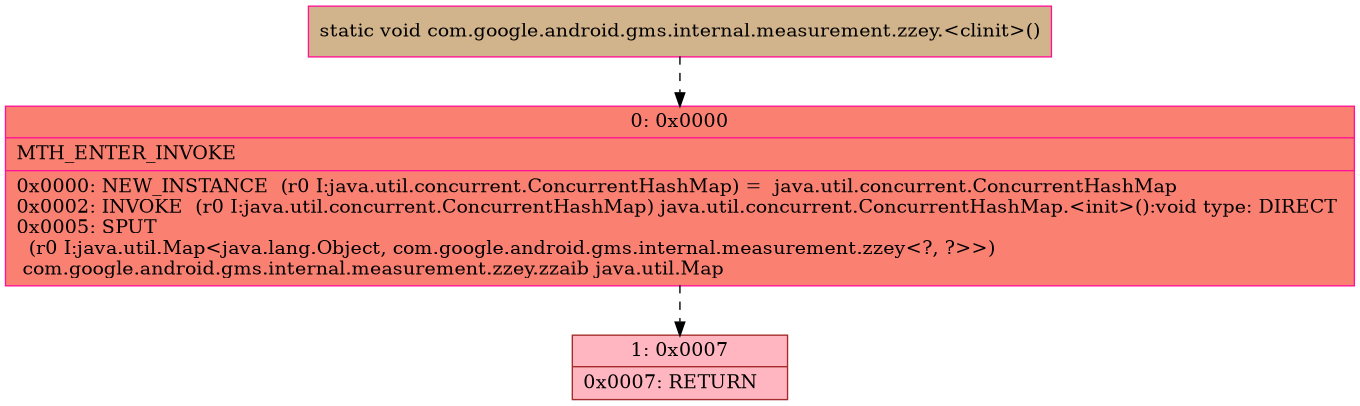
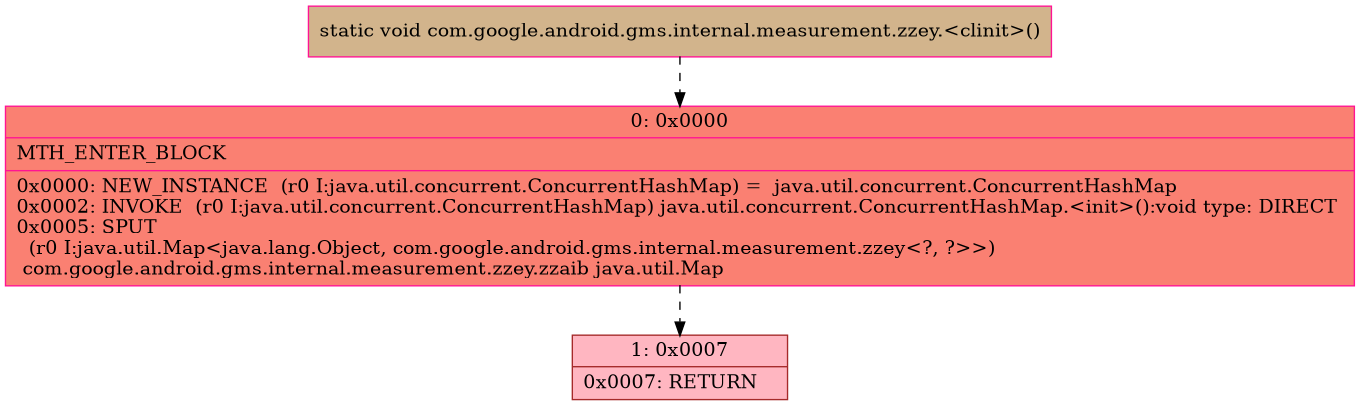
node "0: 0x0000": text "MTH_ENTER_INVOKE" -> "MTH_ENTER_BLOCK"
